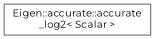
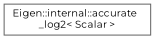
node "Eigen::accurate::accurate _log2< Scalar >": label "Eigen::accurate::accurate _log2< Scalar >" -> "Eigen::internal::accurate _log2< Scalar >"
